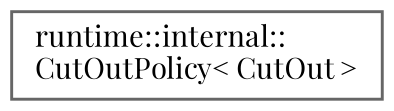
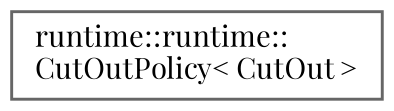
node "runtime::internal:: CutOutPolicy< CutOut >": label "runtime::internal:: CutOutPolicy< CutOut >" -> "runtime::runtime:: CutOutPolicy< CutOut >"
